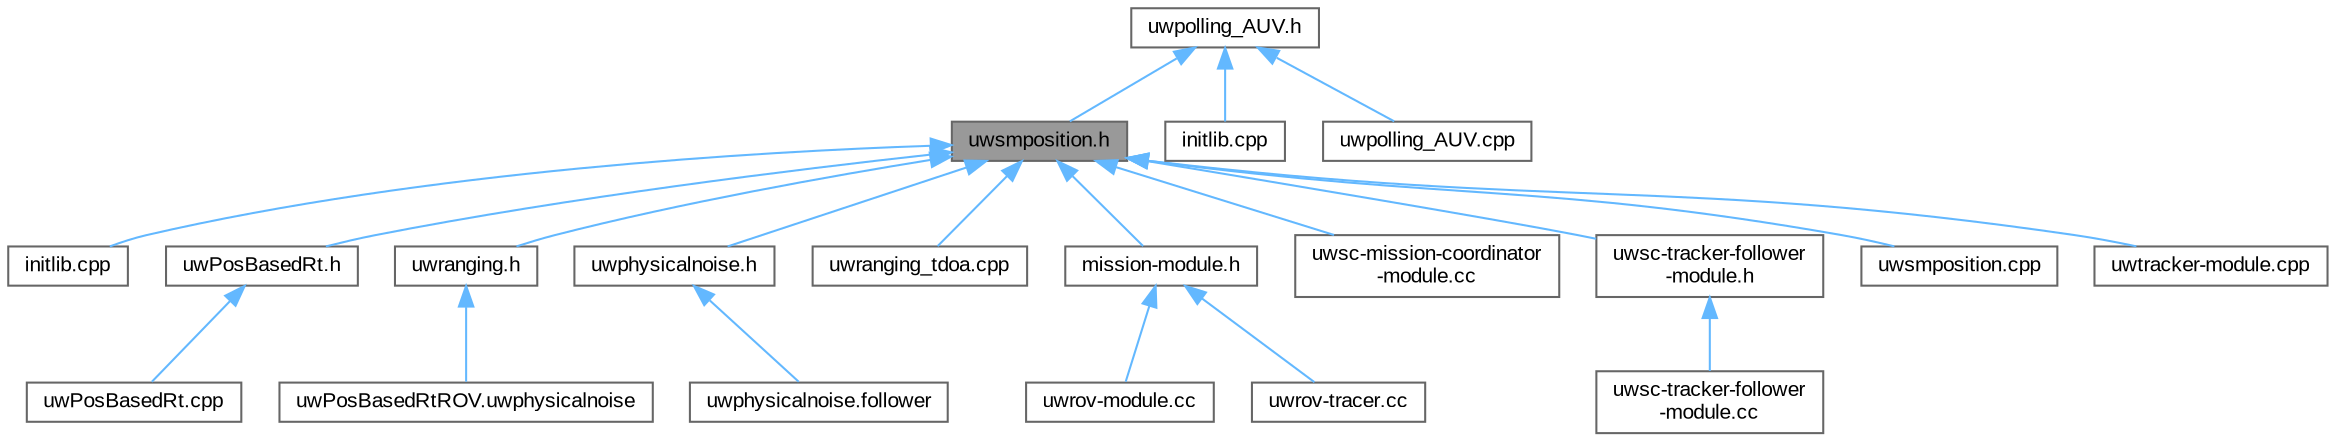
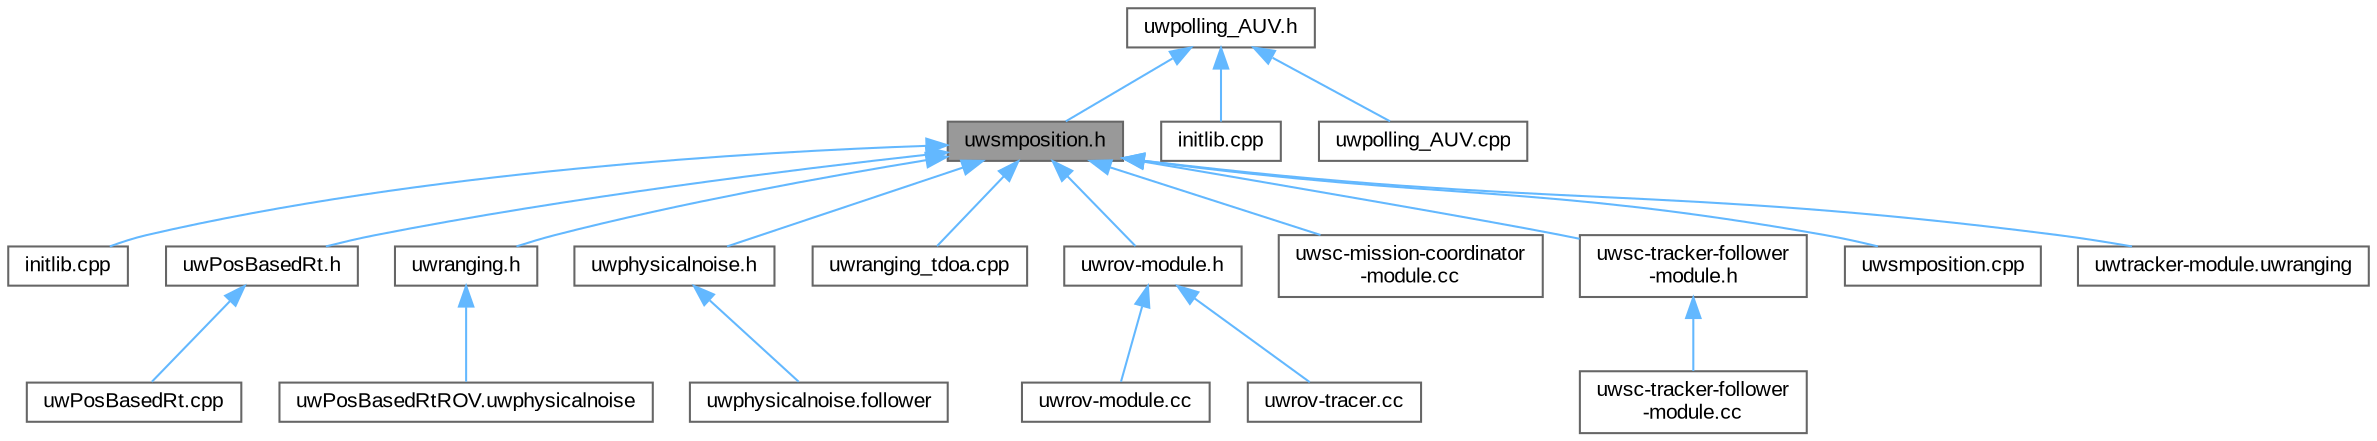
node "mission-module.h": label "mission-module.h" -> "uwrov-module.h"
node "uwtracker-module.cpp": label "uwtracker-module.cpp" -> "uwtracker-module.uwranging"
